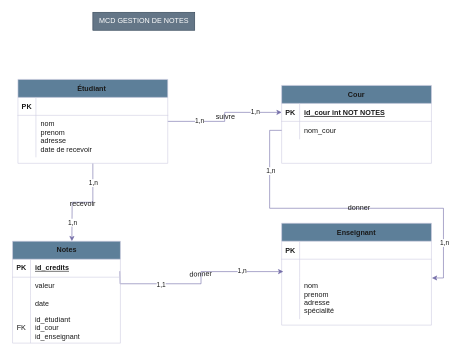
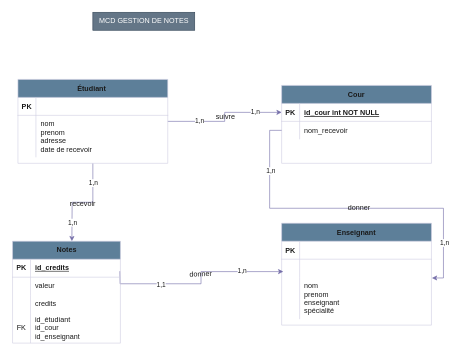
node "id_cour int NOT NOTES": label "id_cour int NOT NOTES" -> "id_cour int NOT NULL"
node "nom_cour": label "nom_cour" -> "nom_recevoir"
node "nom prenom adresse spécialité": label "nom prenom adresse spécialité" -> "nom prenom enseignant spécialité"
node "date": label "date" -> "credits"
